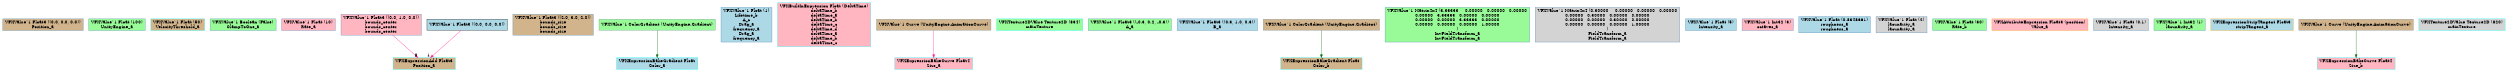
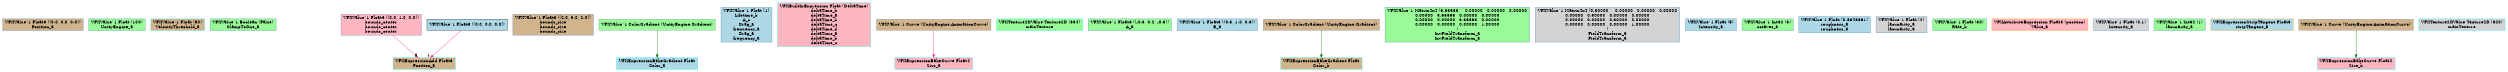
node "VFXValue`1 Float (10) Rate_a": removed
node "VFXValue`1 Int32 (3) octaves_a": fillcolor lightpink -> palegreen
